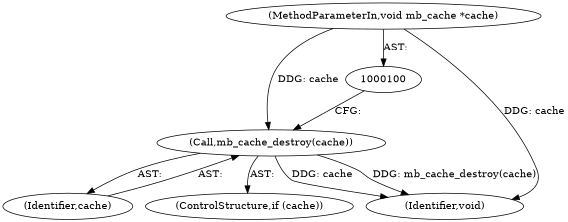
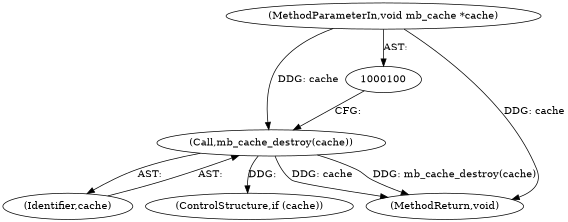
edge "(Call,mb_cache_destroy(cache))" -> "(ControlStructure,if (cache))": label "AST: " -> "DDG: "
node "(Identifier,void)": label "(Identifier,void)" -> "(MethodReturn,void)"
